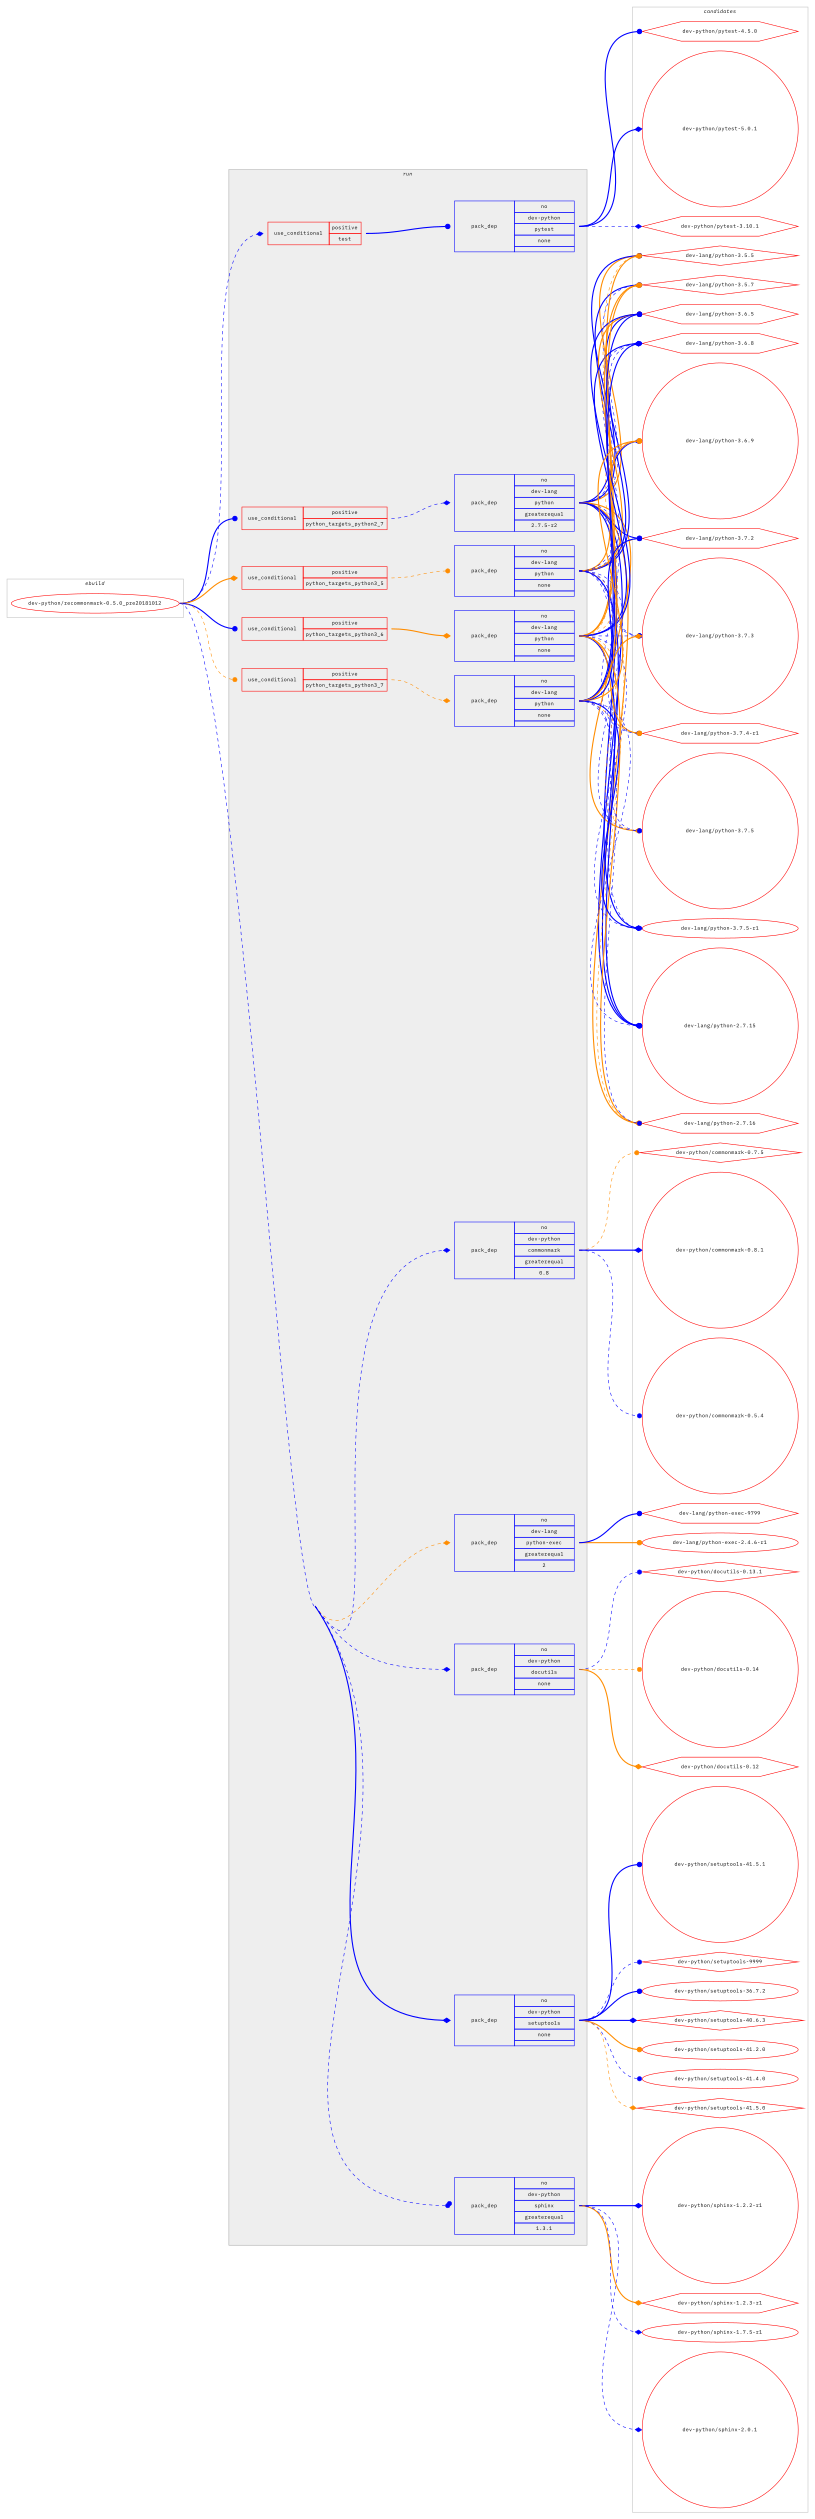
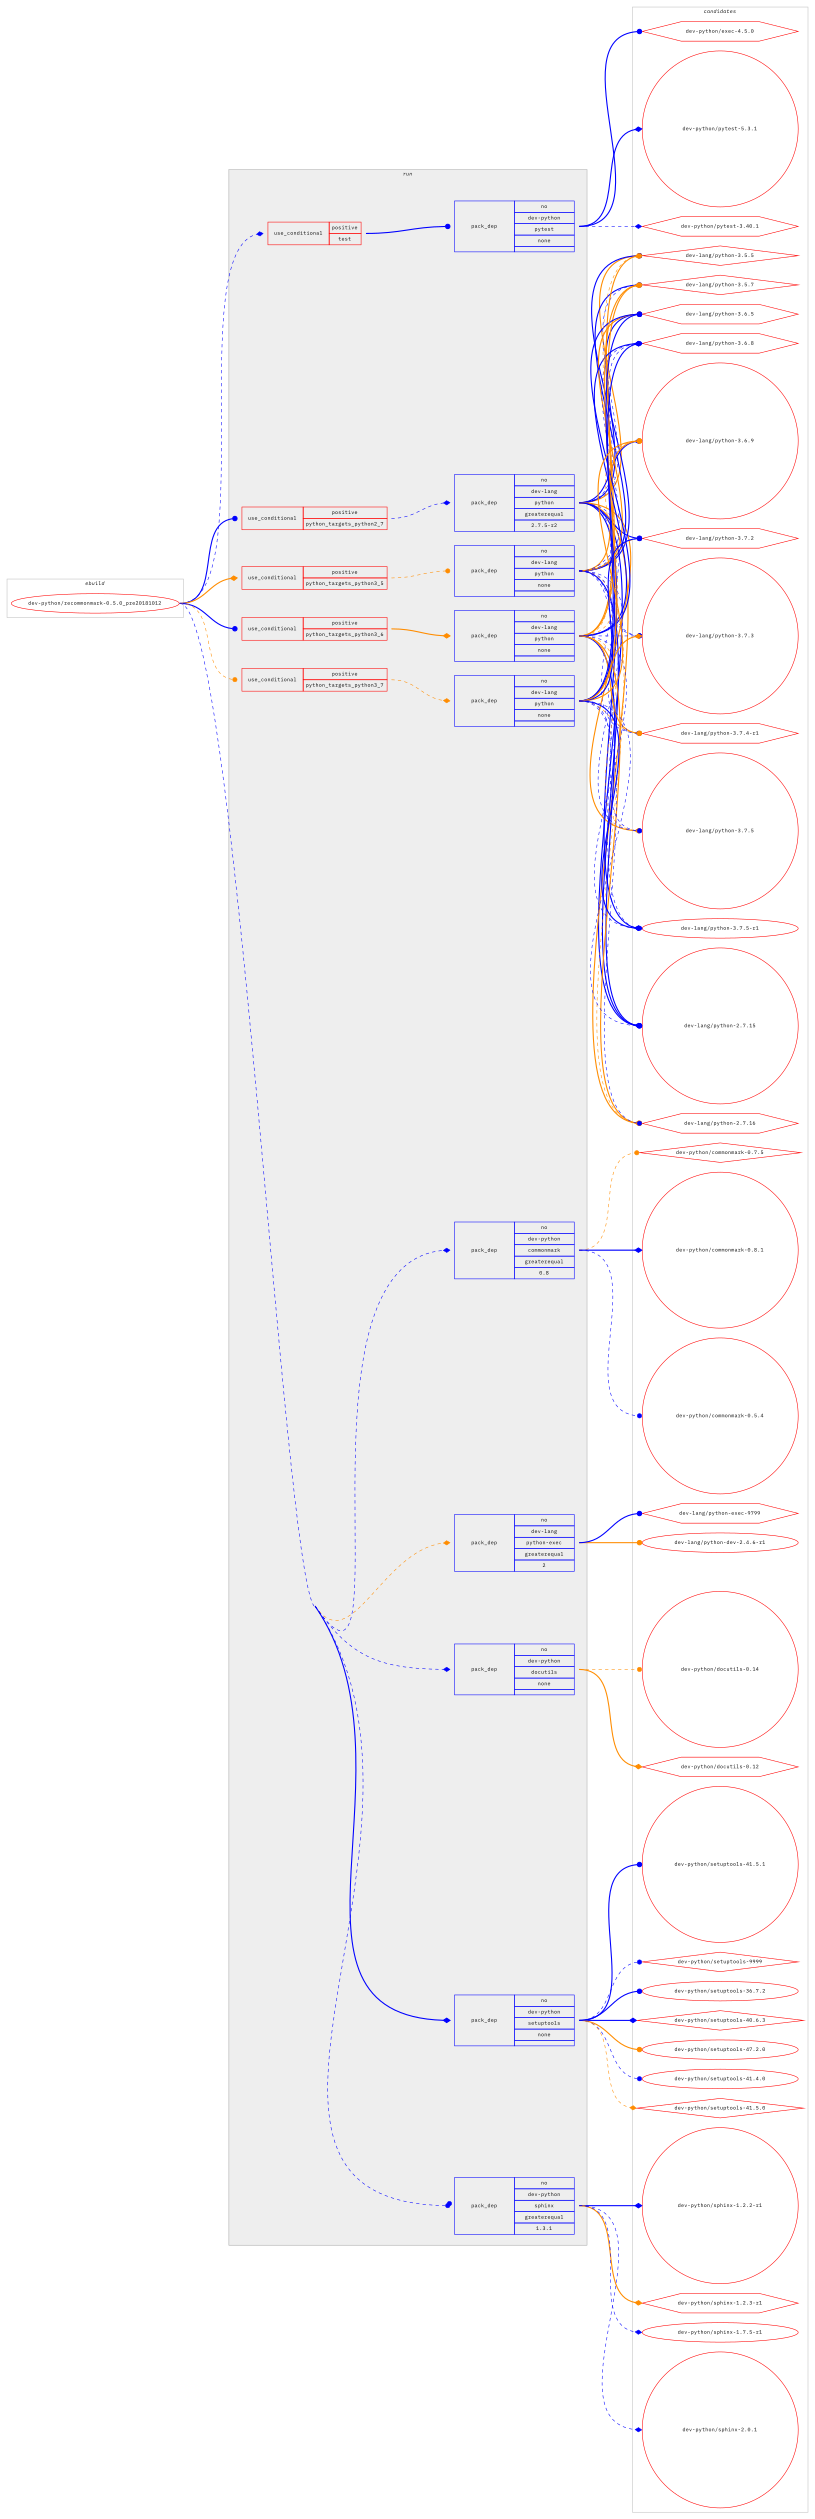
node "dev-python/pytest-4.5.0": label "dev-python/pytest-4.5.0" -> "dev-python/exec-4.5.0"
node "dev-python/pytest-5.0.1": label "dev-python/pytest-5.0.1" -> "dev-python/pytest-5.3.1"
node "dev-python/pytest-3.10.1": label "dev-python/pytest-3.10.1" -> "dev-python/pytest-3.40.1"
node "dev-lang/python-exec-2.4.6-r1": label "dev-lang/python-exec-2.4.6-r1" -> "dev-lang/python-dev-2.4.6-r1"
node "dev-python/docutils-0.13.1": removed
node "dev-python/setuptools-41.2.0": label "dev-python/setuptools-41.2.0" -> "dev-python/setuptools-47.2.0"
